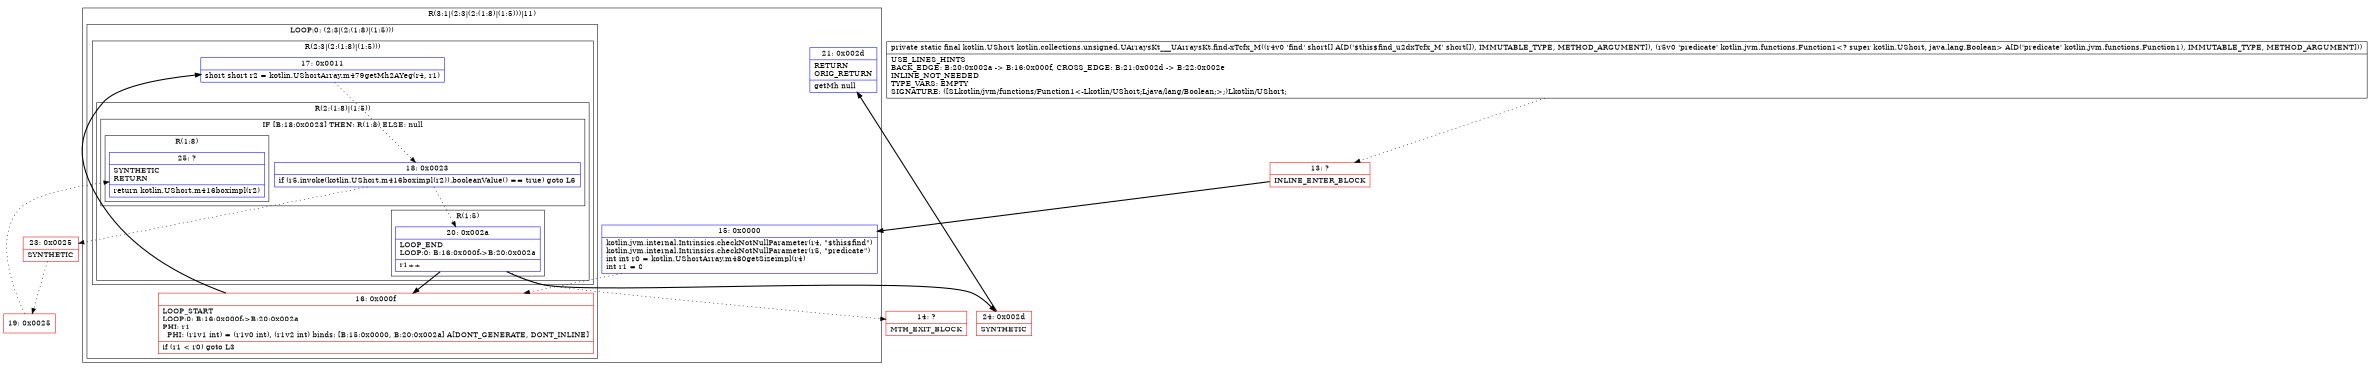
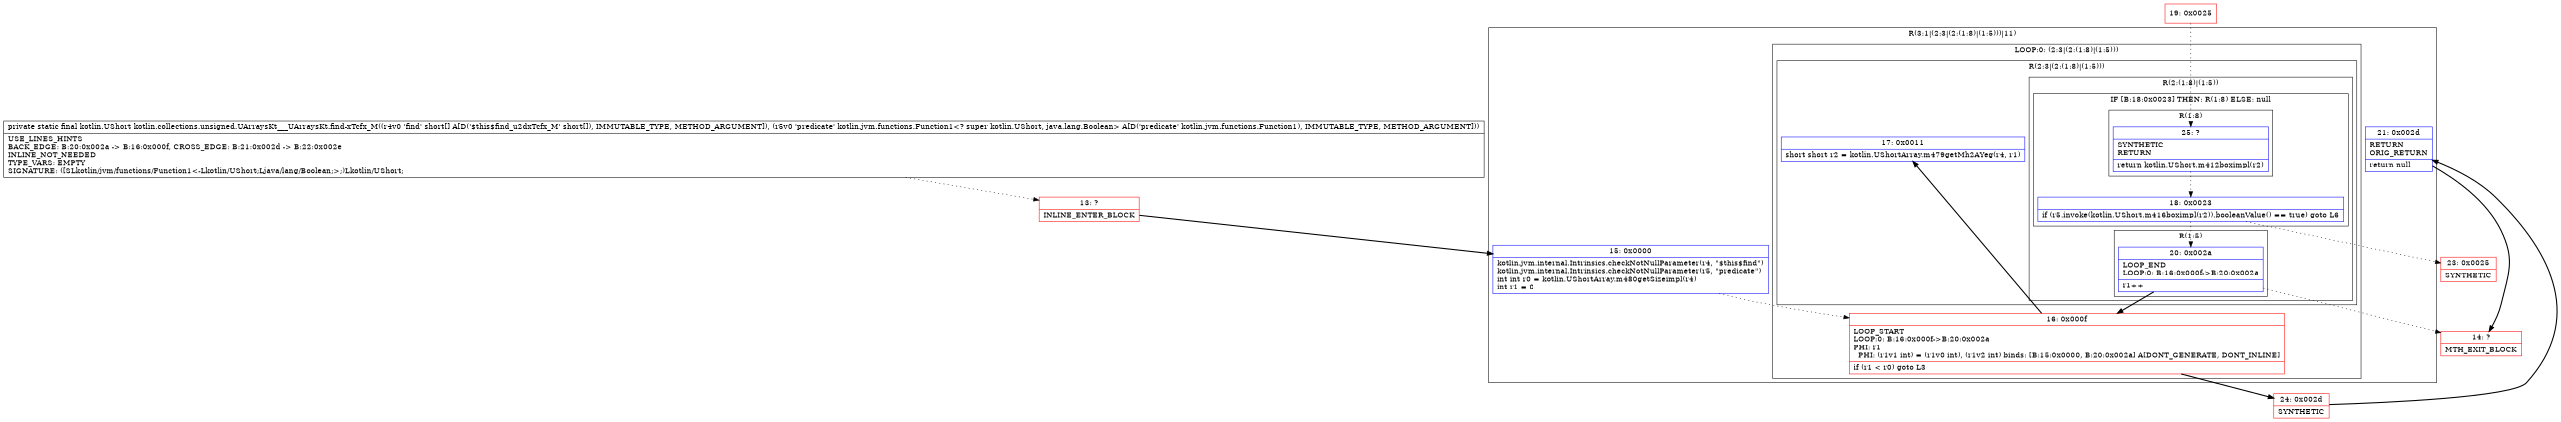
node "21: 0x002d": text "getMh null" -> "return null"
edge "17: 0x0011" -> "18: 0x0023": now "25: ?" -> "18: 0x0023"
node "25: ?": text "return kotlin.UShort.m416boximpl(r2)" -> "return kotlin.UShort.m412boximpl(r2)"
edge "21: 0x002d" -> "14: ?": added
edge "23: 0x0025" -> "19: 0x0025": removed
edge "20: 0x002a" -> "24: 0x002d": now "16: 0x000f" -> "24: 0x002d"
